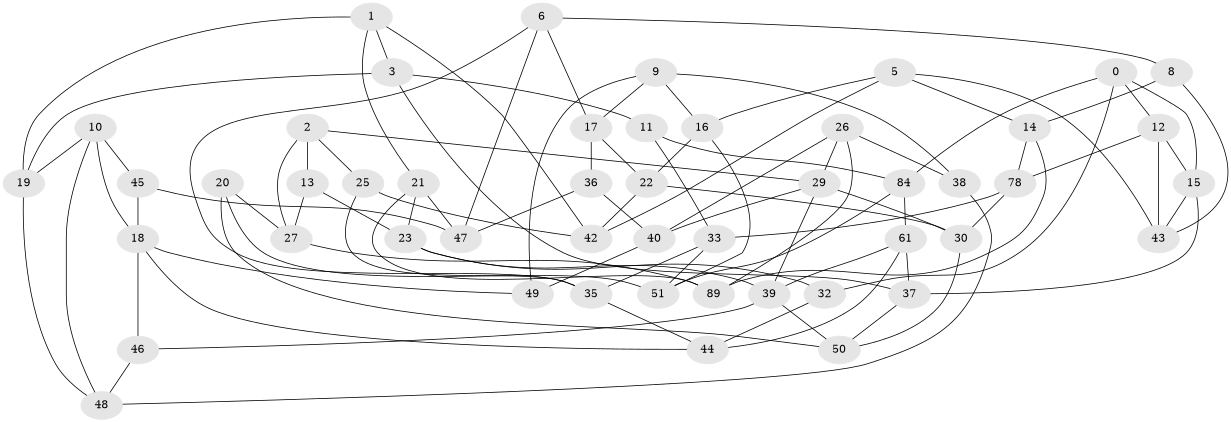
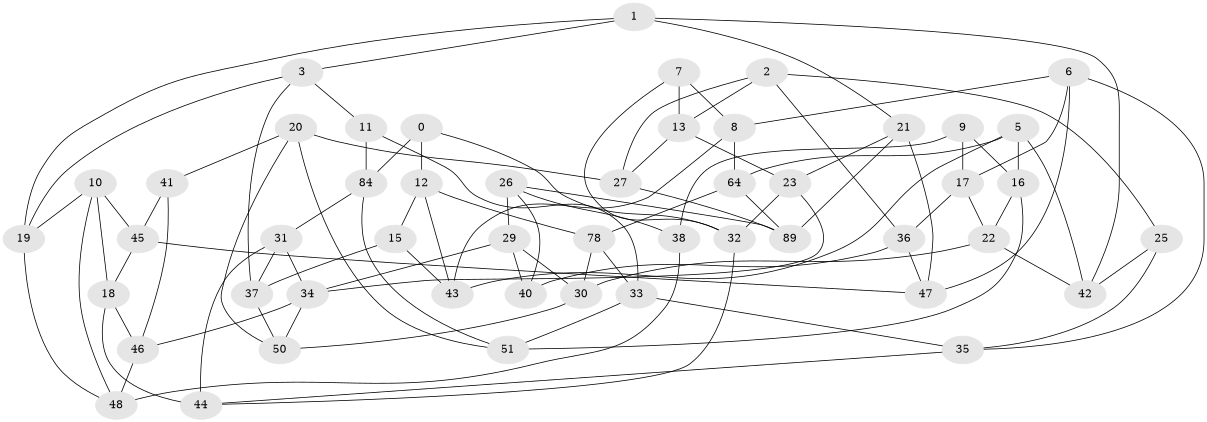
node "7": added
edge "0" -- "15": removed
node "14": label "14" -> "64"
edge "2" -- "29": now "2" -- "36"
node "41": added
node "61": label "61" -> "31"
node "49": removed
node "39": label "39" -> "34"
